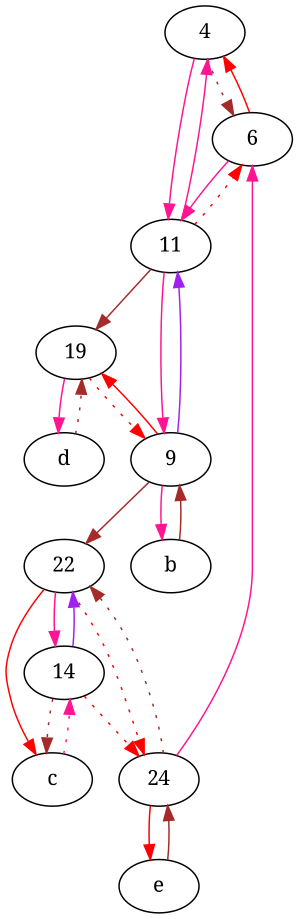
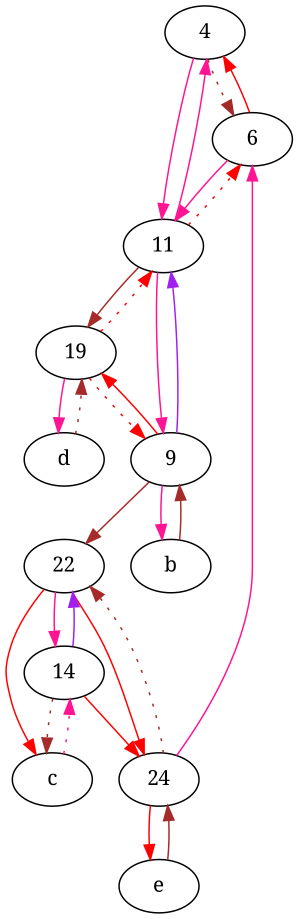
edge "19" -> "11": added
edge "22" -> "24": style dotted -> solid
edge "14" -> "24": style dotted -> solid
